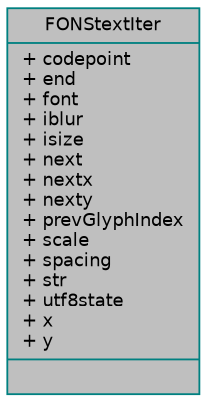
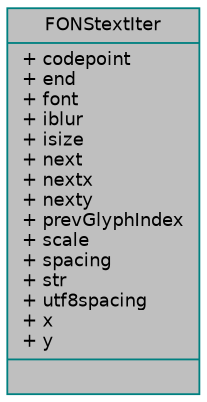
node "FONStextIter": text "+ utf8state" -> "+ utf8spacing"
